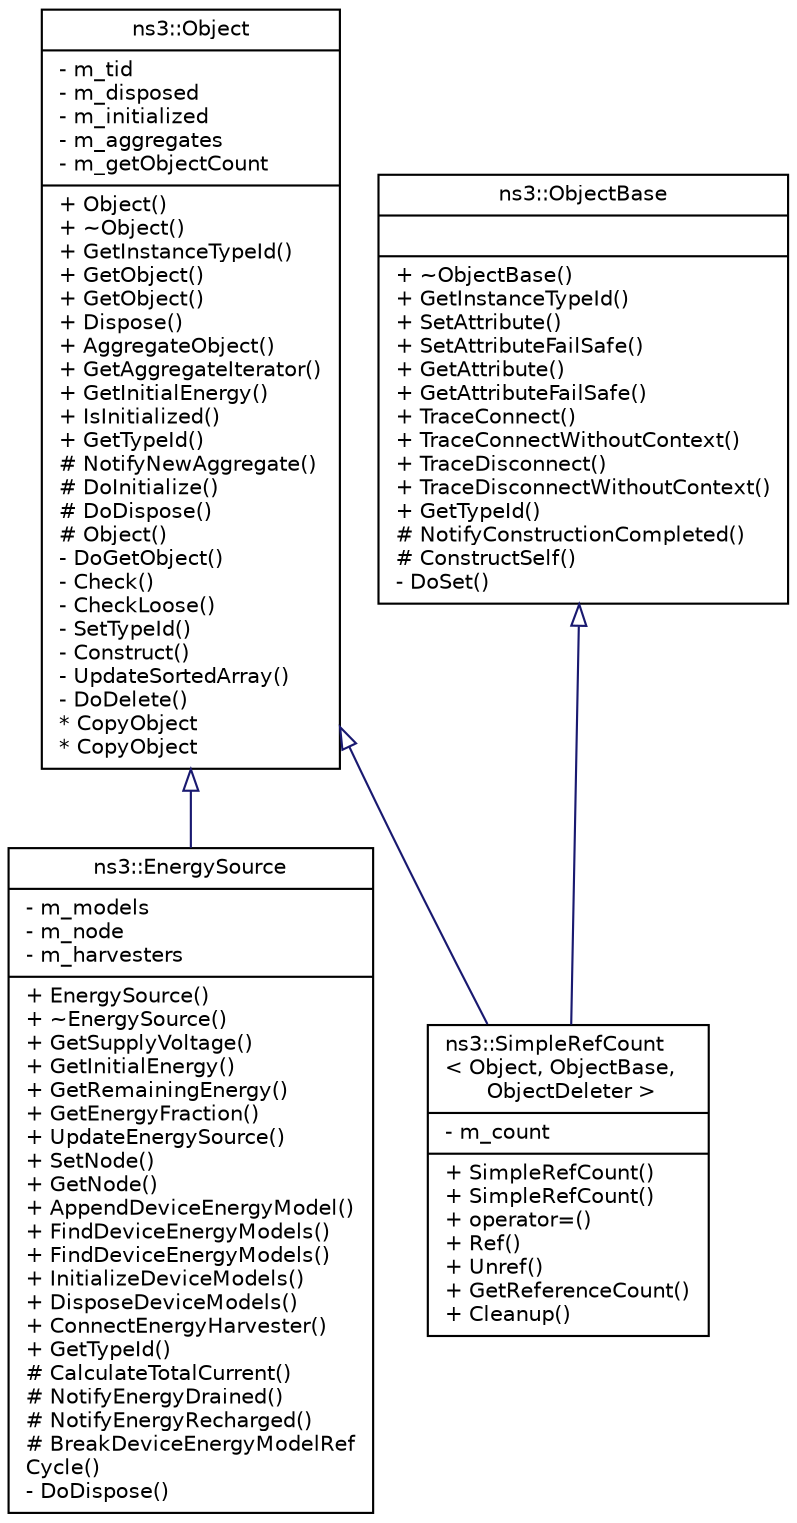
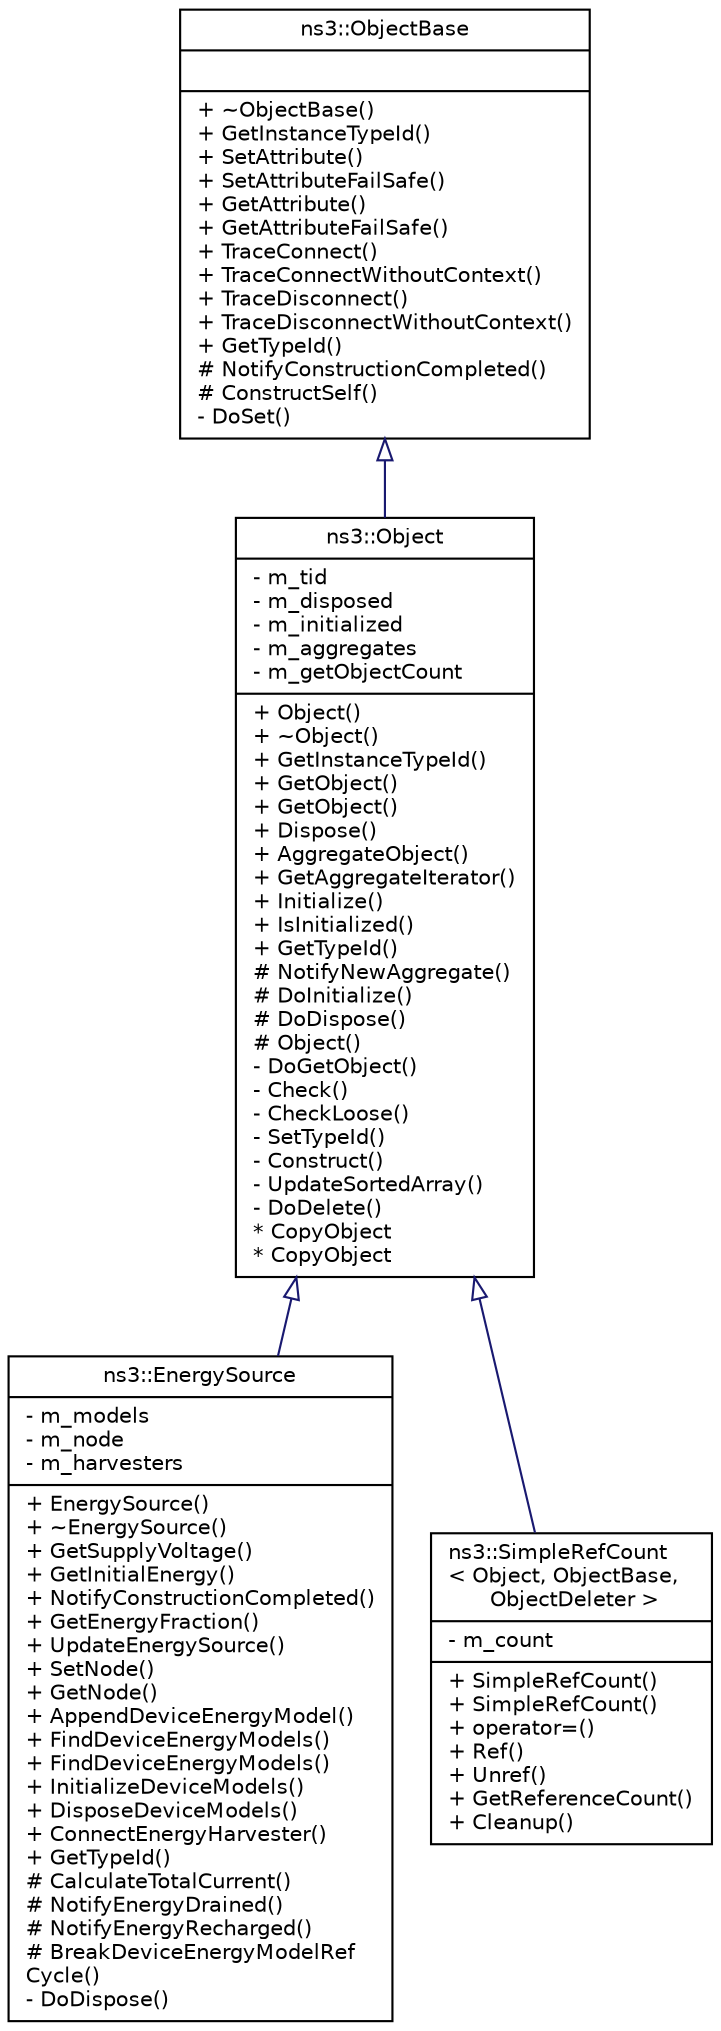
node "ns3::Object": text "+ GetInitialEnergy()" -> "+ Initialize()"
edge "ns3::SimpleRefCount" -> "ns3::ObjectBase": now "ns3::Object" -> "ns3::ObjectBase"
node "ns3::EnergySource": text "+ GetRemainingEnergy()" -> "+ NotifyConstructionCompleted()"
